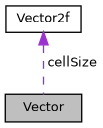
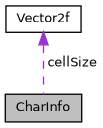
node "Vector": label "Vector" -> "CharInfo"
